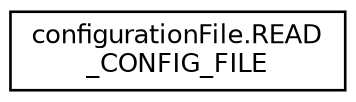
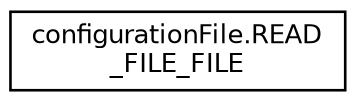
node "configurationFile.READ _CONFIG_FILE": label "configurationFile.READ _CONFIG_FILE" -> "configurationFile.READ _FILE_FILE"
